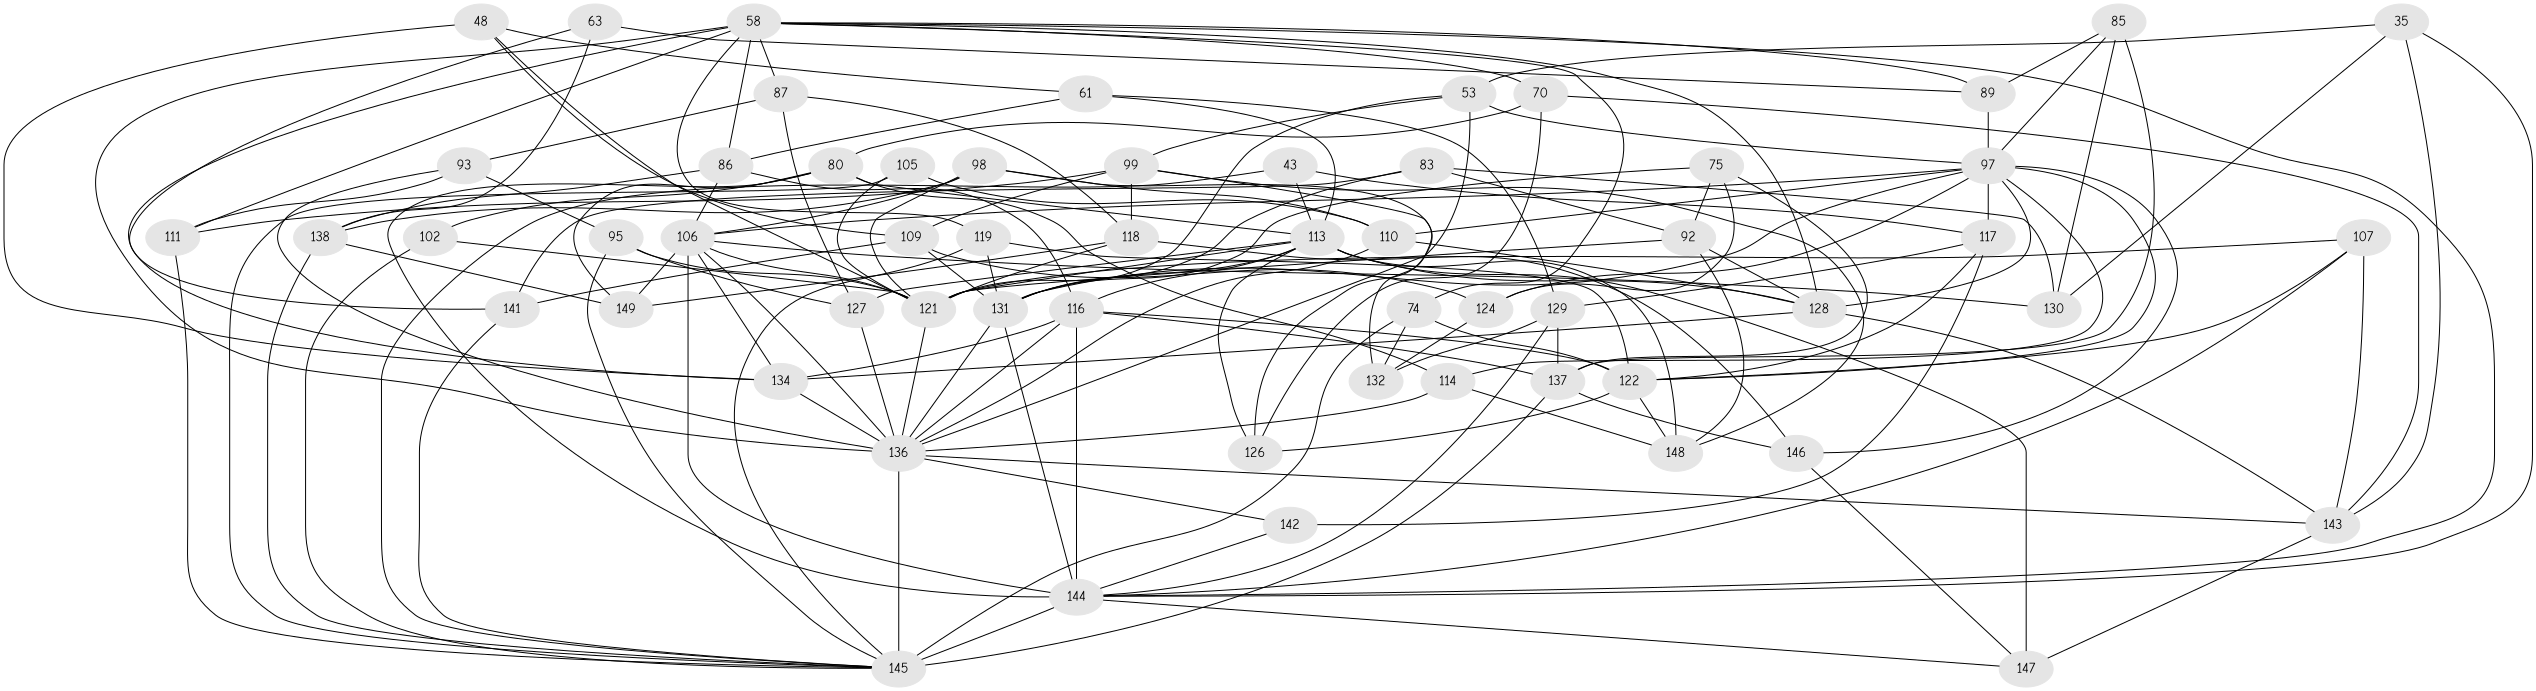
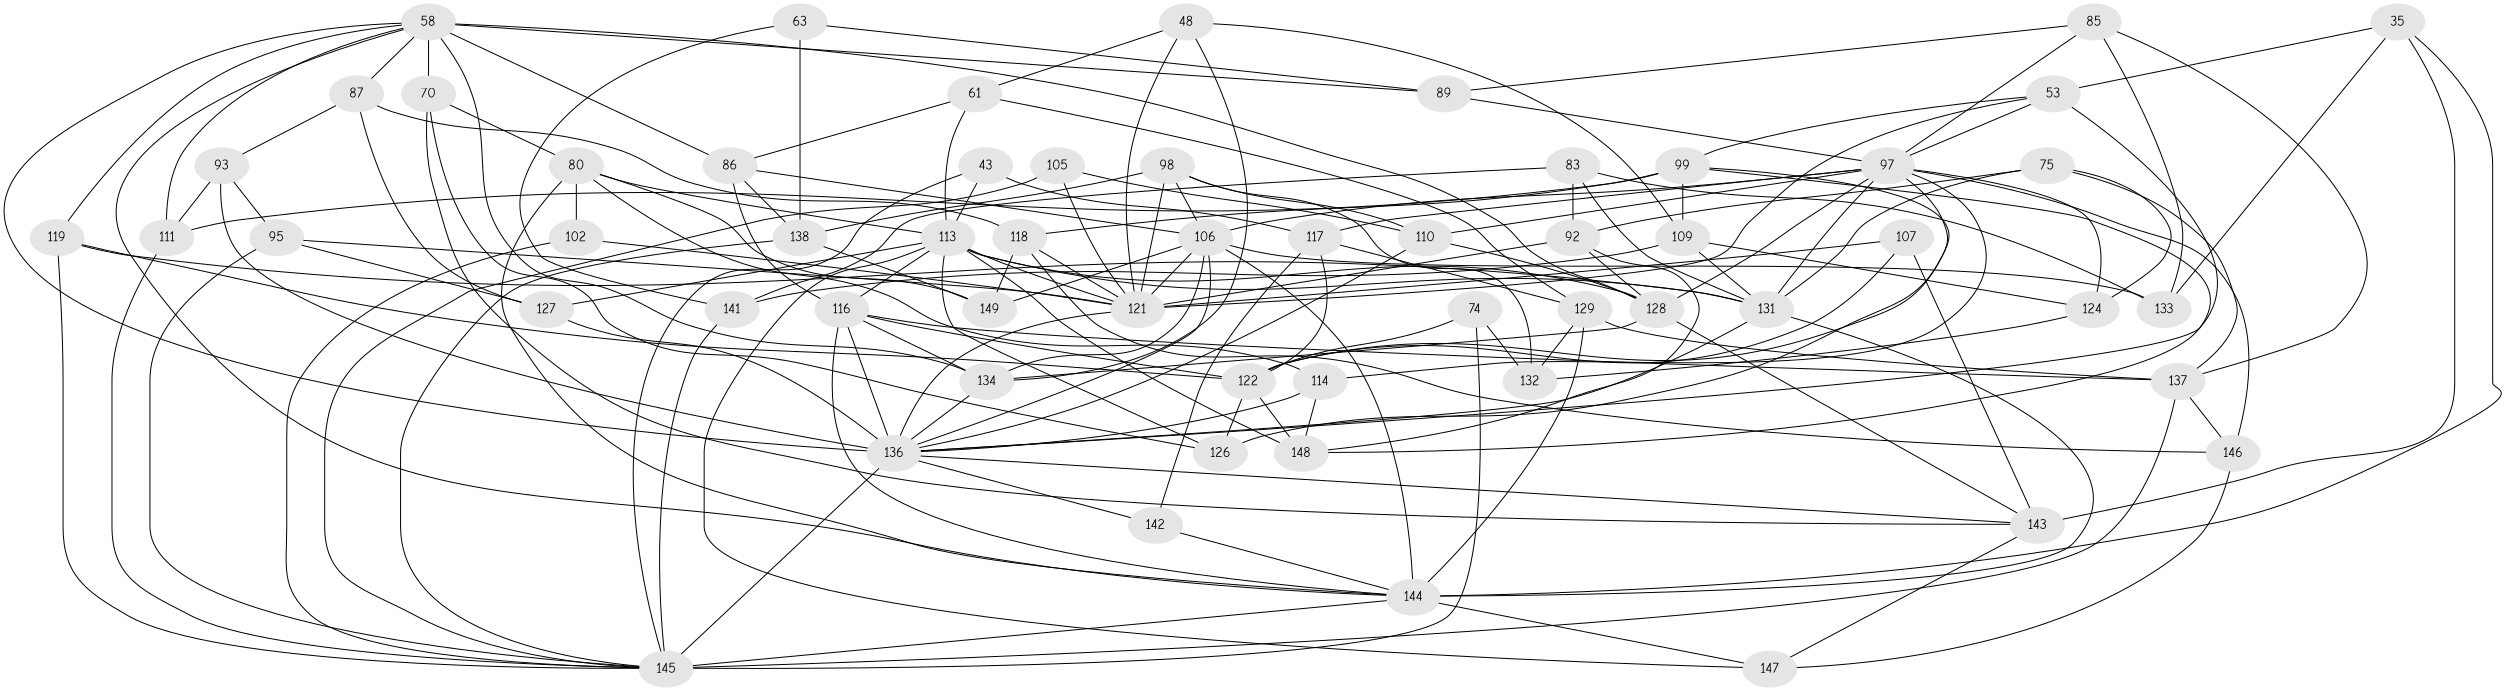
edge "58" -- "74": removed
node "130": label "130" -> "133"
edge "107" -- "144": removed
